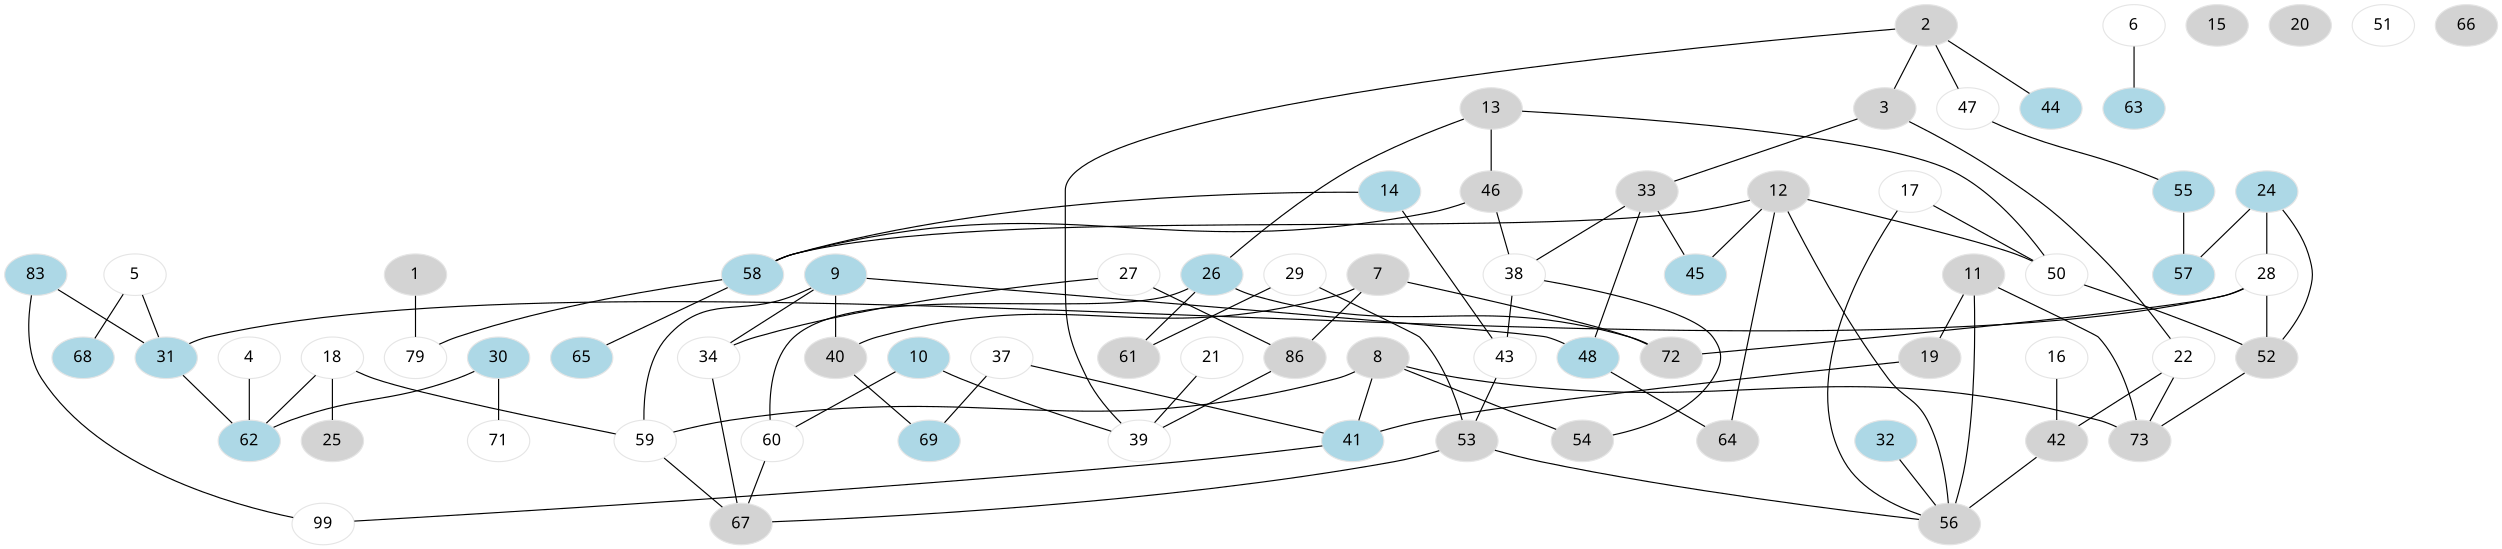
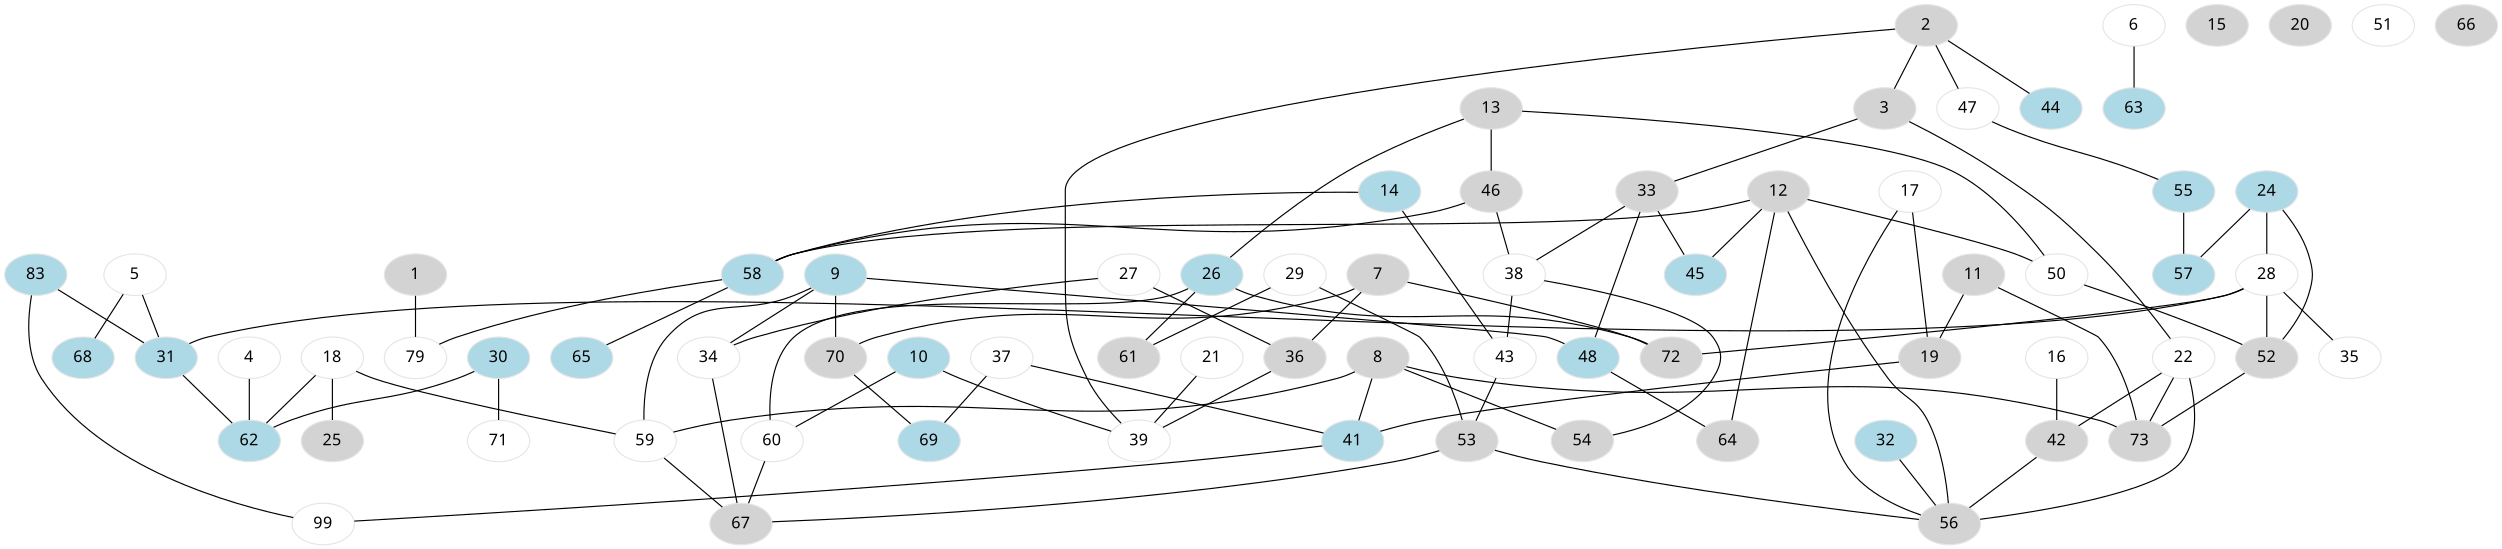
edge "17" -- "50": now "17" -- "19"
node "40": label "40" -> "70"
node "86": label "86" -> "36"
node "35": added
edge "11" -- "56": now "22" -- "56"
